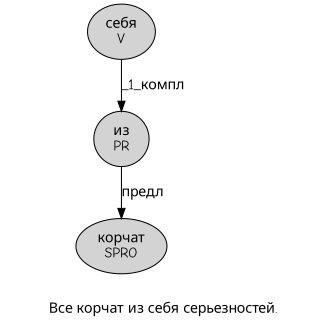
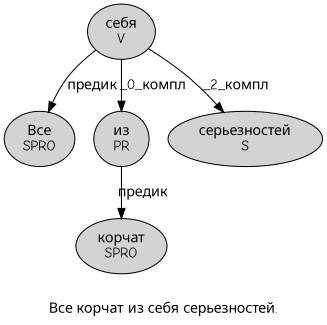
edge "себя V" -> "из PR": label "_1_компл" -> "_0_компл"
node "Все SPRO": added
node "серьезностей S": added
edge "из PR" -> "корчат SPRO": label "предл" -> "предик"
